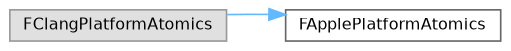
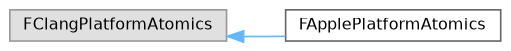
edge "FClangPlatformAtomics" -> "FApplePlatformAtomics": reversed
